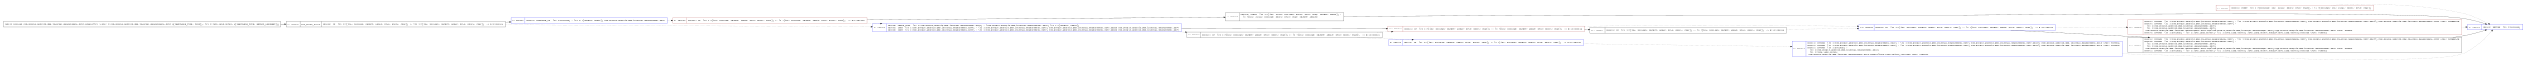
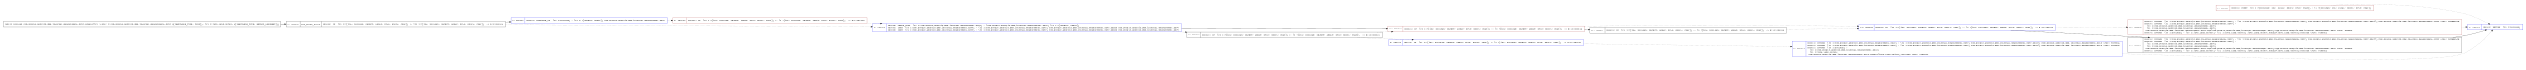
node "5: 0x0008": removed
